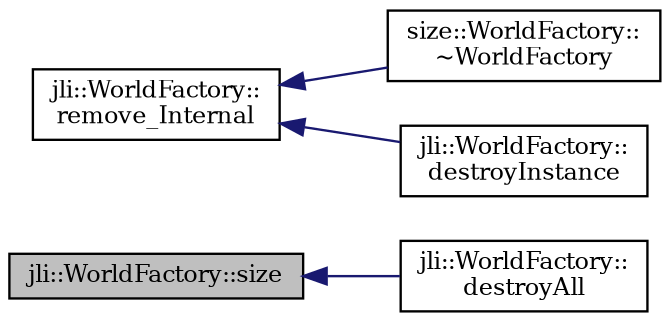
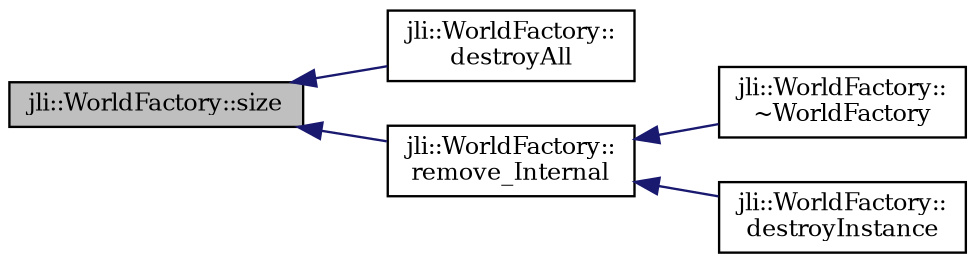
node "size::WorldFactory:: ~WorldFactory": label "size::WorldFactory:: ~WorldFactory" -> "jli::WorldFactory:: ~WorldFactory"
edge "jli::WorldFactory:: remove_Internal" -> "jli::WorldFactory::size": added
